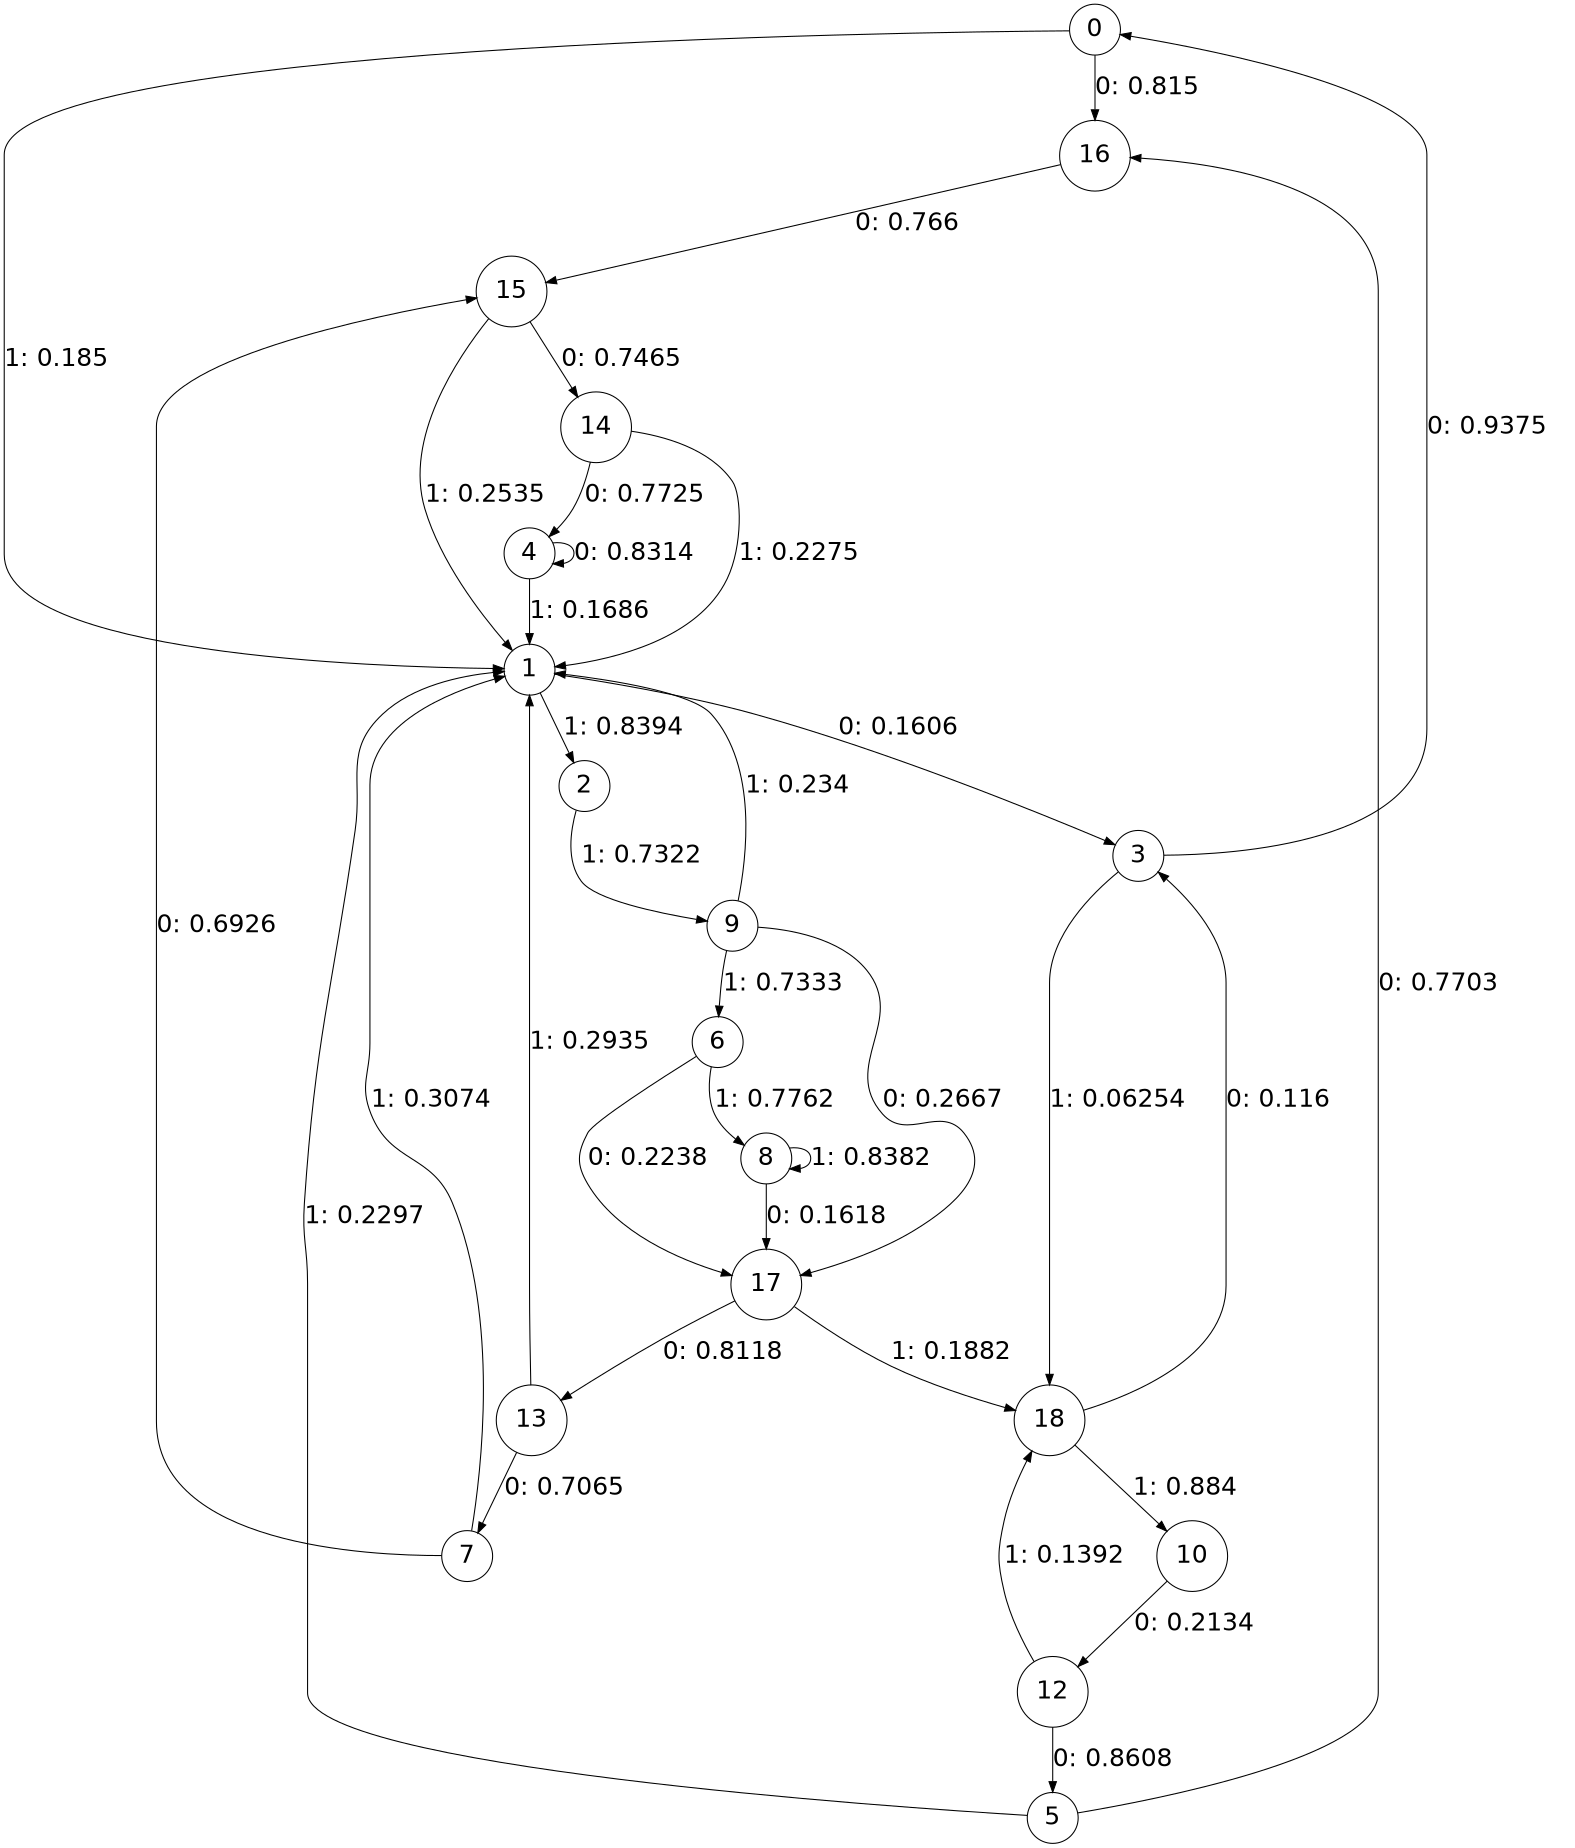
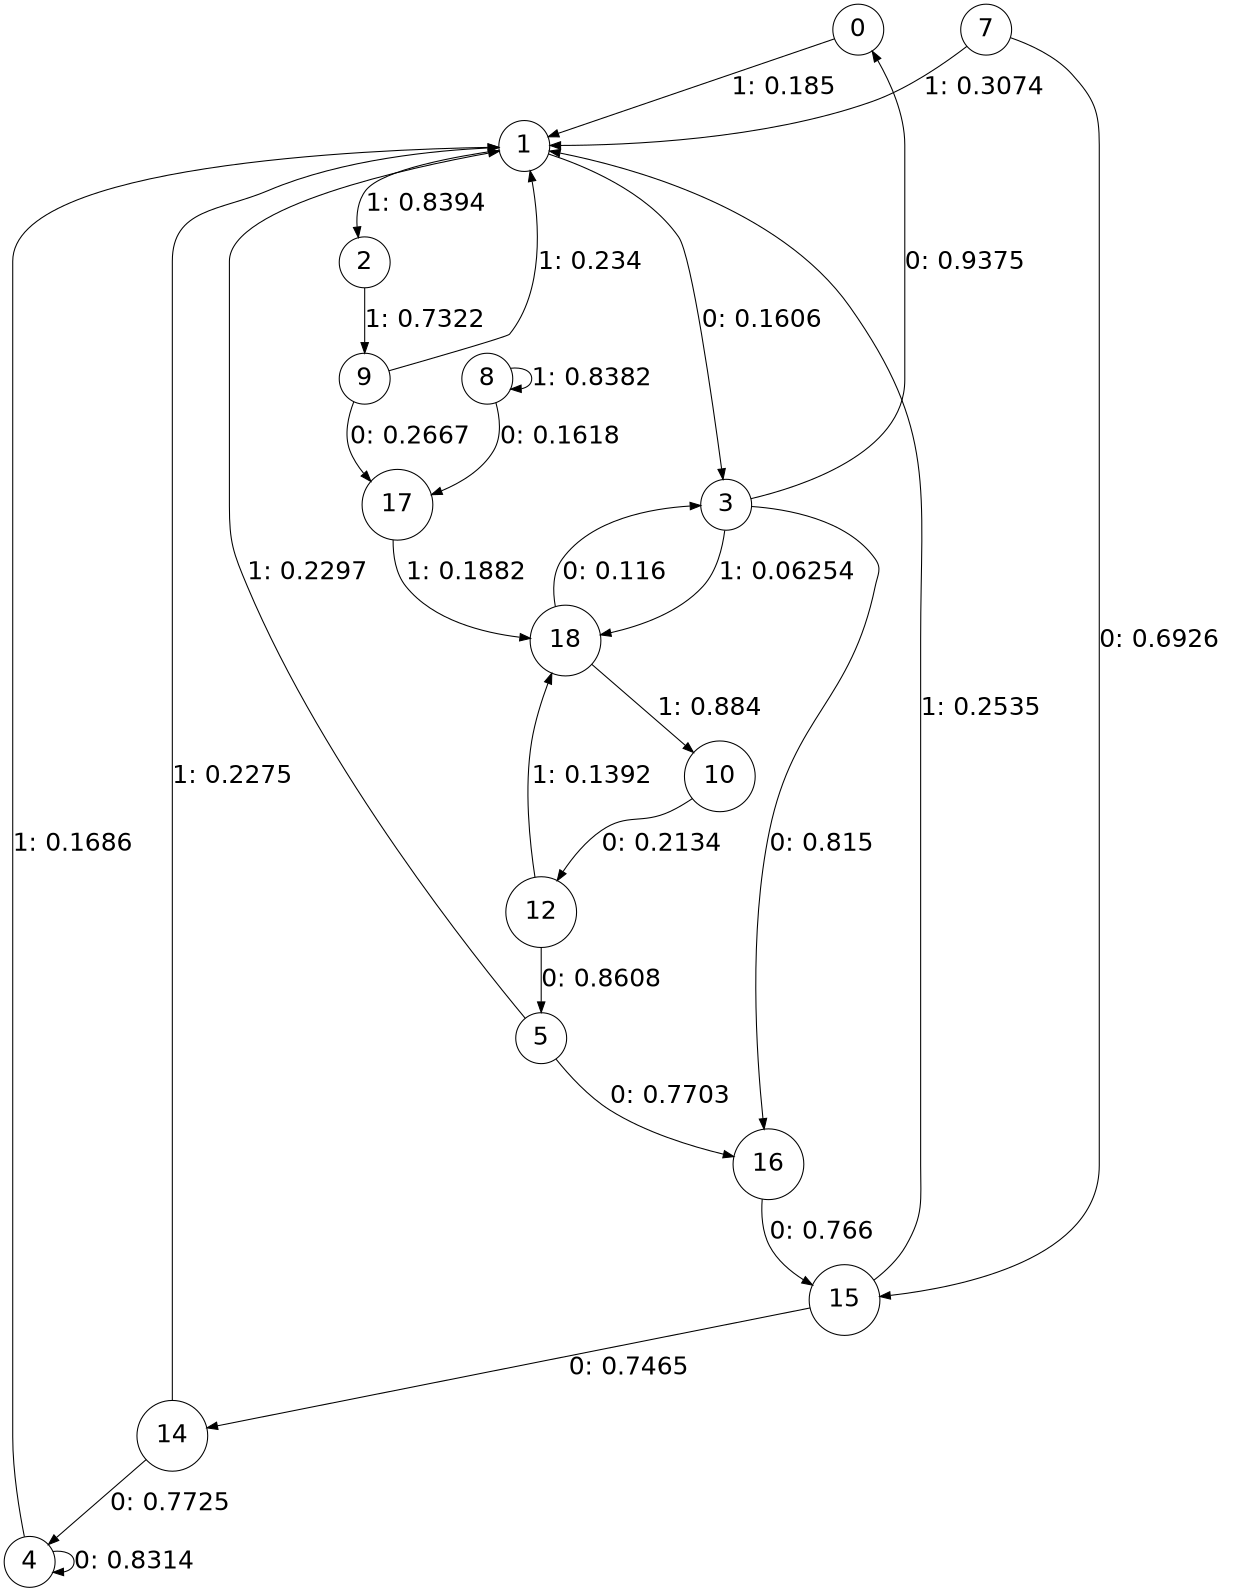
edge "0" -> "16": now "3" -> "16"
node "6": removed
node "13": removed
